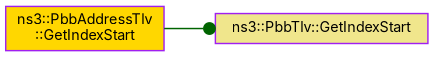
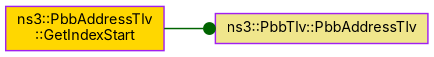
node "ns3::PbbTlv::GetIndexStart": label "ns3::PbbTlv::GetIndexStart" -> "ns3::PbbTlv::PbbAddressTlv"
